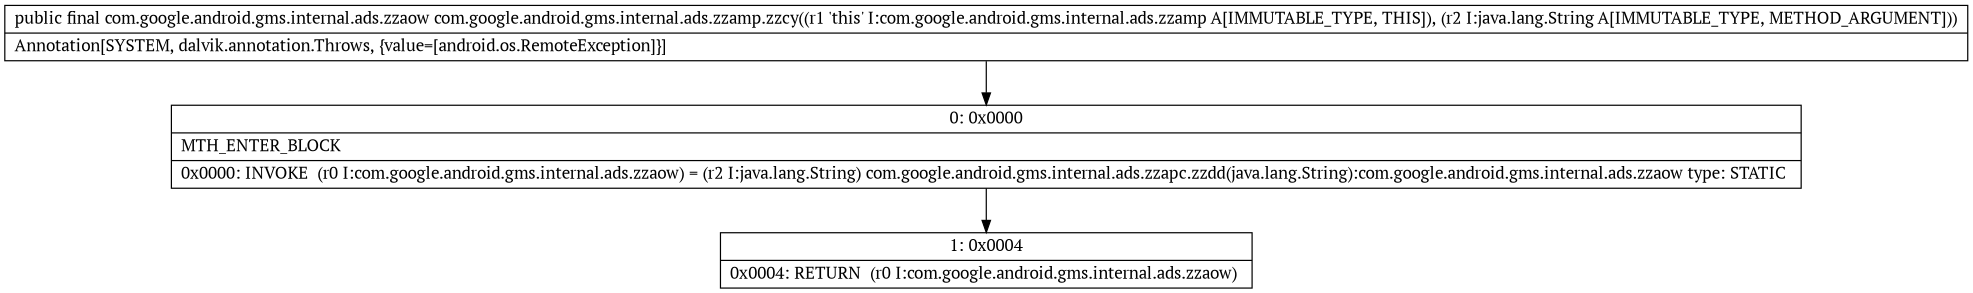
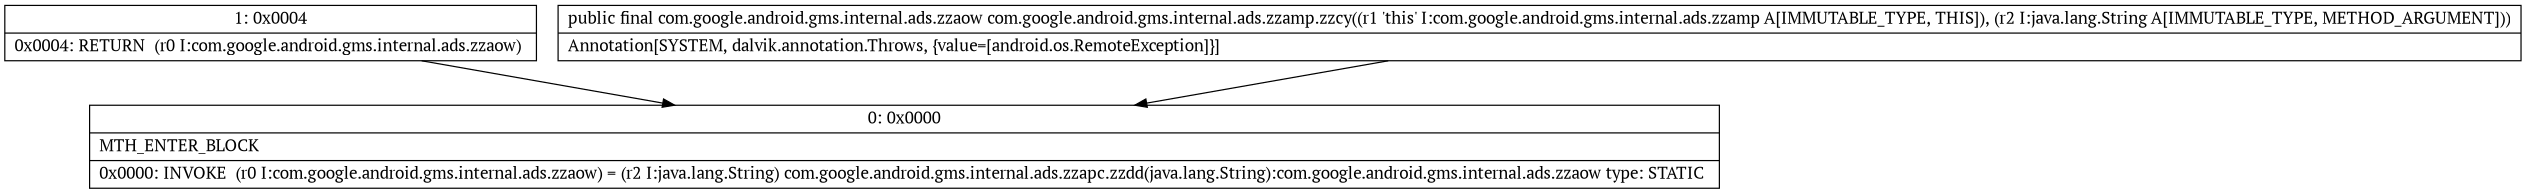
edge "0: 0x0000" -> "1: 0x0004": reversed
